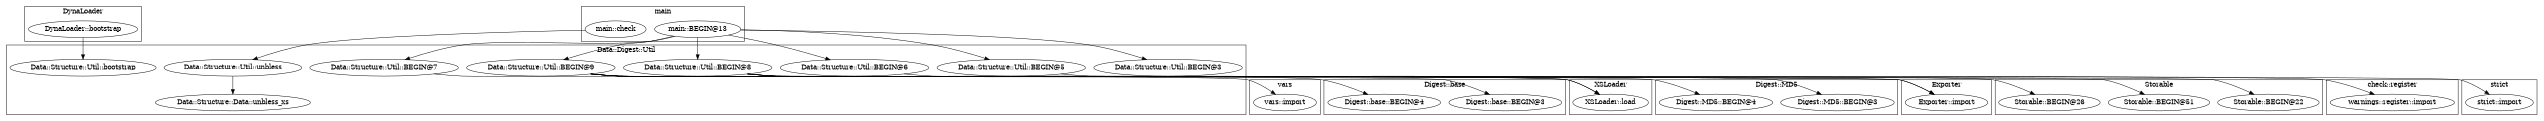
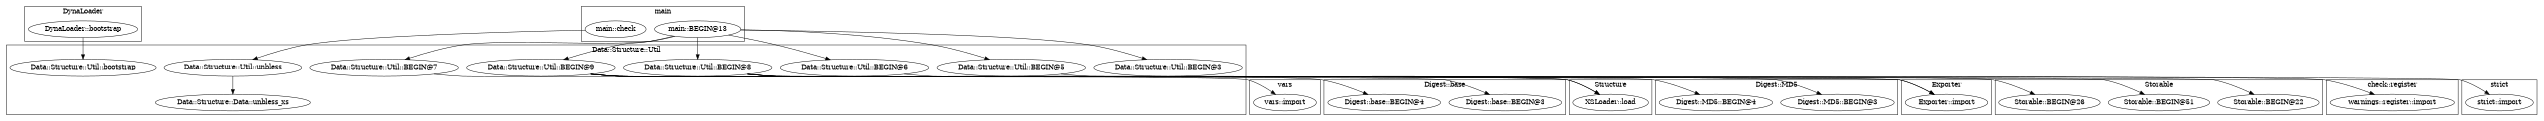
cluster "Data::Digest::Util": label "Data::Digest::Util" -> "Data::Structure::Util"
cluster "XSLoader": label "XSLoader" -> "Structure"
